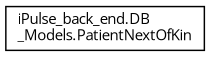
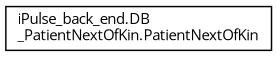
node "iPulse_back_end.DB _Models.PatientNextOfKin": label "iPulse_back_end.DB _Models.PatientNextOfKin" -> "iPulse_back_end.DB _PatientNextOfKin.PatientNextOfKin"
